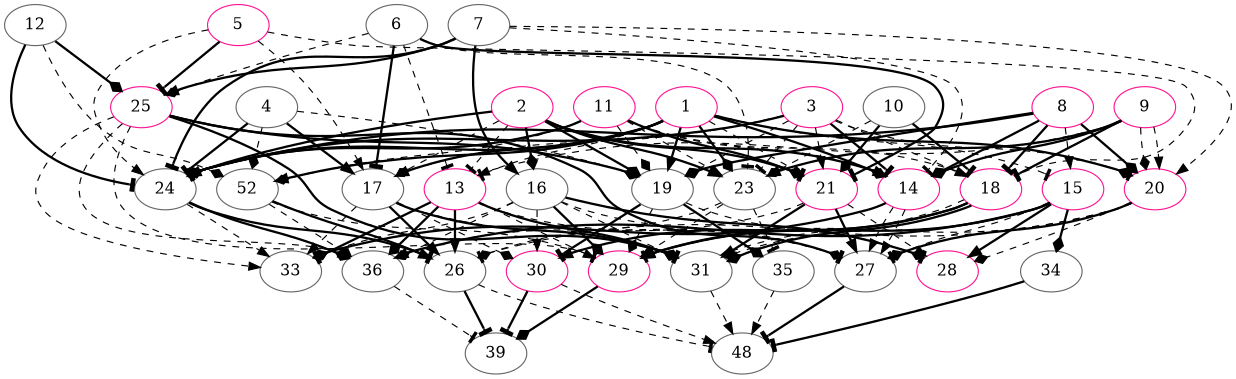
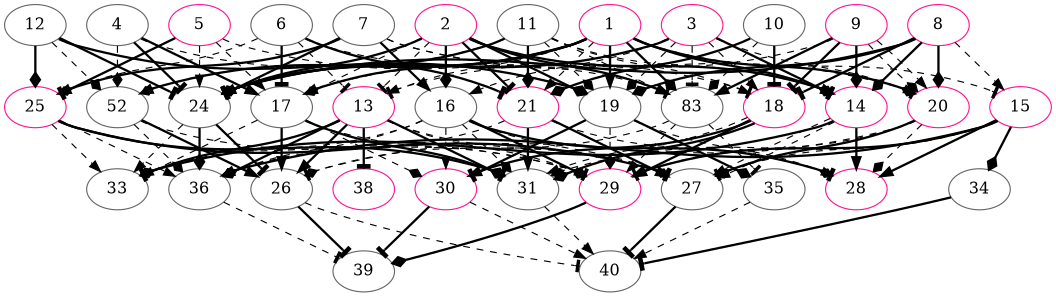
node "11": color deeppink -> gray40
edge "25" -> "19": now "12" -> "19"
edge "3" -> "21": now "3" -> "16"
edge "14" -> "28": added
node "38": added
node "23": label "23" -> "83"
node "48": label "48" -> "40"
